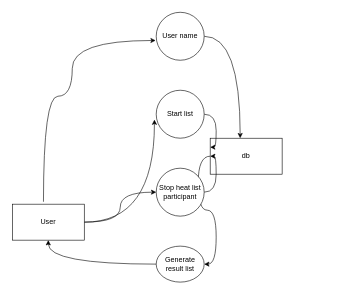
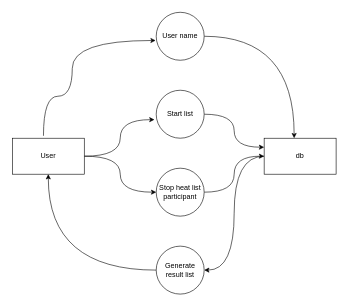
node "db": moved (246, 156) -> (300, 156)
node "User": moved (48, 222) -> (48, 156)
node "Generate result list": size 48x36 -> 48x48
